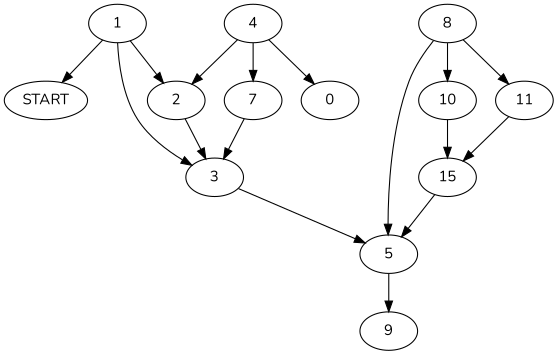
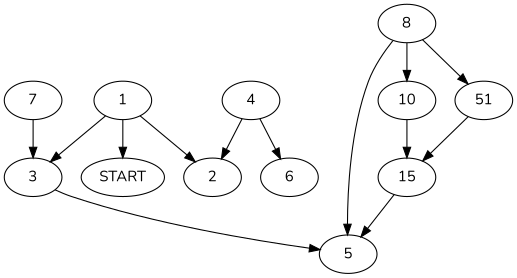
edge "4" -> "7": removed
node "0": label "0" -> "6"
node "11": label "11" -> "51"
edge "2" -> "3": removed
node "9": removed
